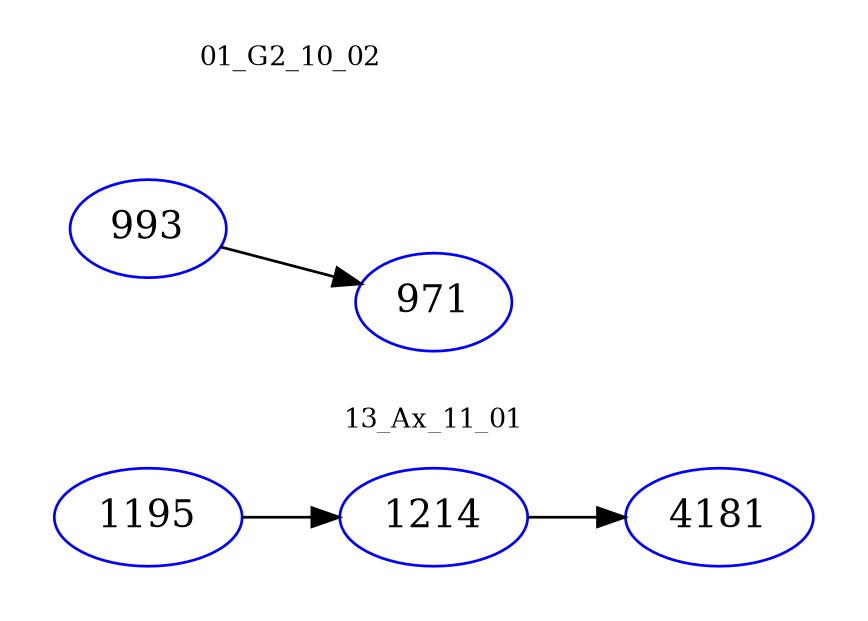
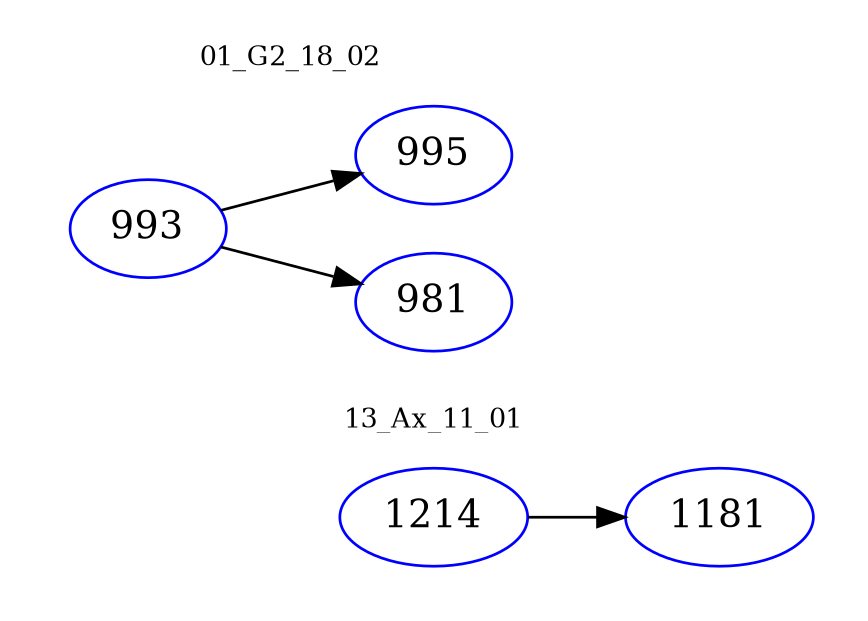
cluster "01_G2_10_02": label "01_G2_10_02" -> "01_G2_18_02"
node "995": added
node "971": label "971" -> "981"
node "1195": removed
node "4181": label "4181" -> "1181"
